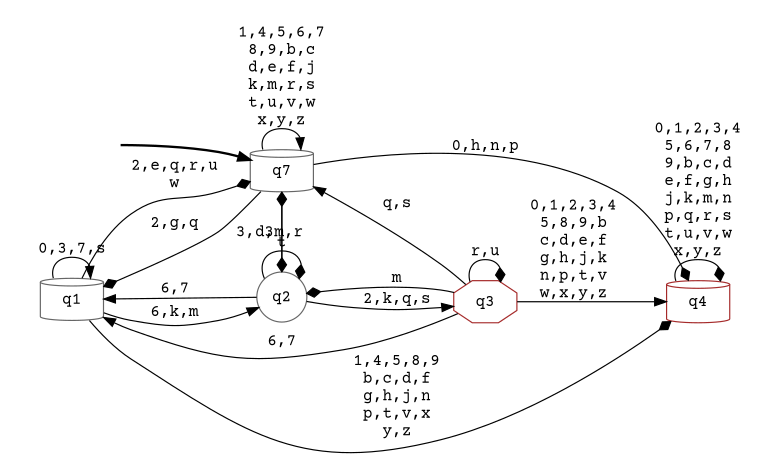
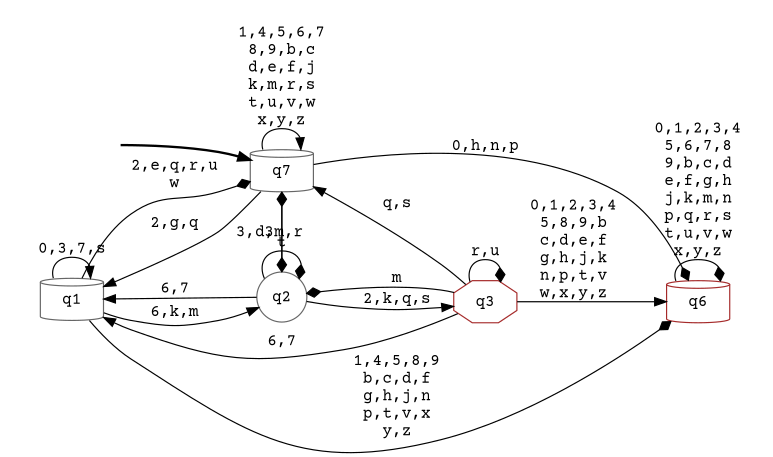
edge "q7" -> "q1": arrowhead diamond -> normal
node "q4": label "q4" -> "q6"
